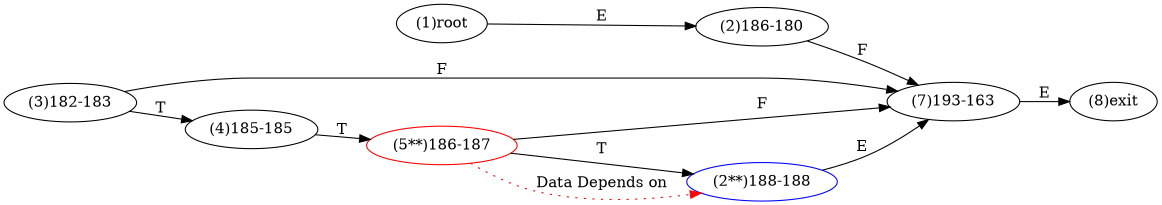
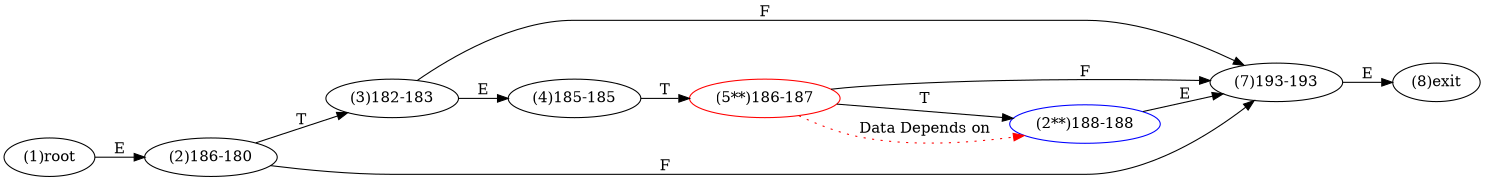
node "(7)193-163": label "(7)193-163" -> "(7)193-193"
edge "(3)182-183" -> "(4)185-185": label "T" -> "E"
edge "(2)186-180" -> "(3)182-183": added, label "T"
